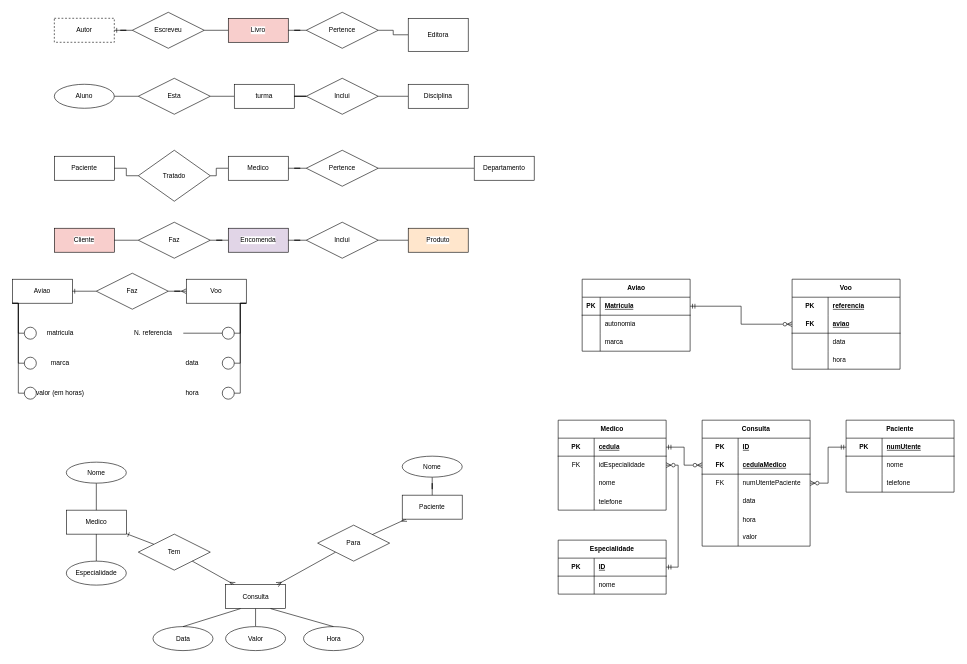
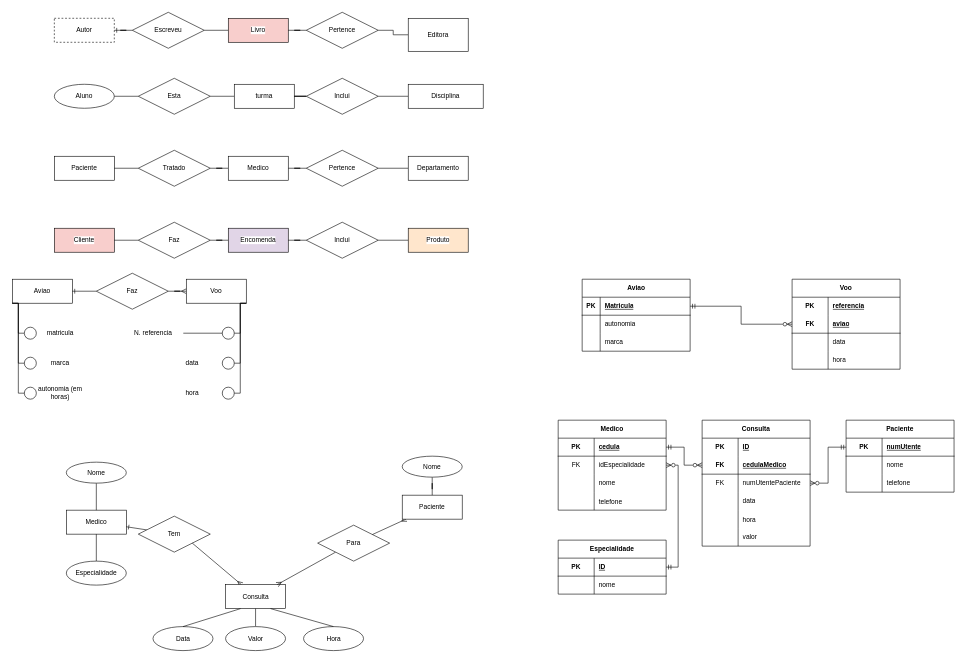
node "Disciplina": size 60x24 -> 75x24
node "Departamento": moved (504, 168) -> (438, 168)
node "Tratado": size 72x51 -> 72x36
node "valor (em horas)": label "valor (em horas)" -> "autonomia (em horas)"
node "Tem": moved (174, 552) -> (174, 534)
